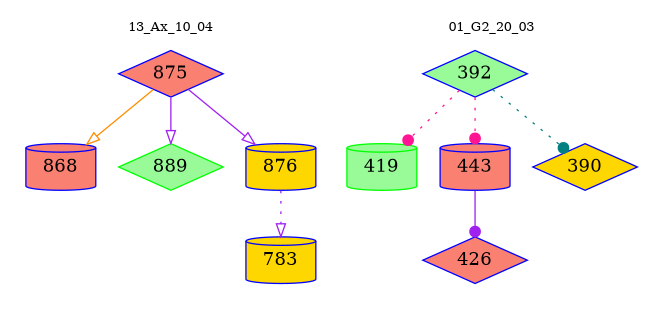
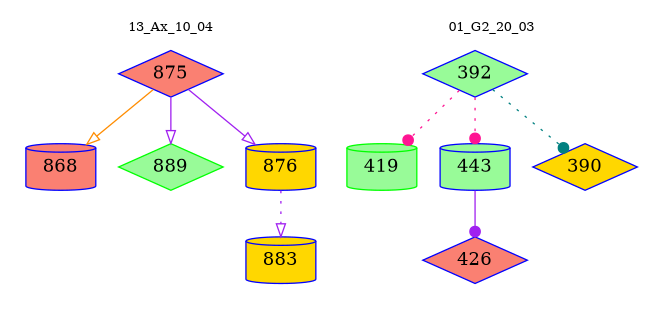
node "443": fillcolor salmon -> palegreen
node "783": label "783" -> "883"
